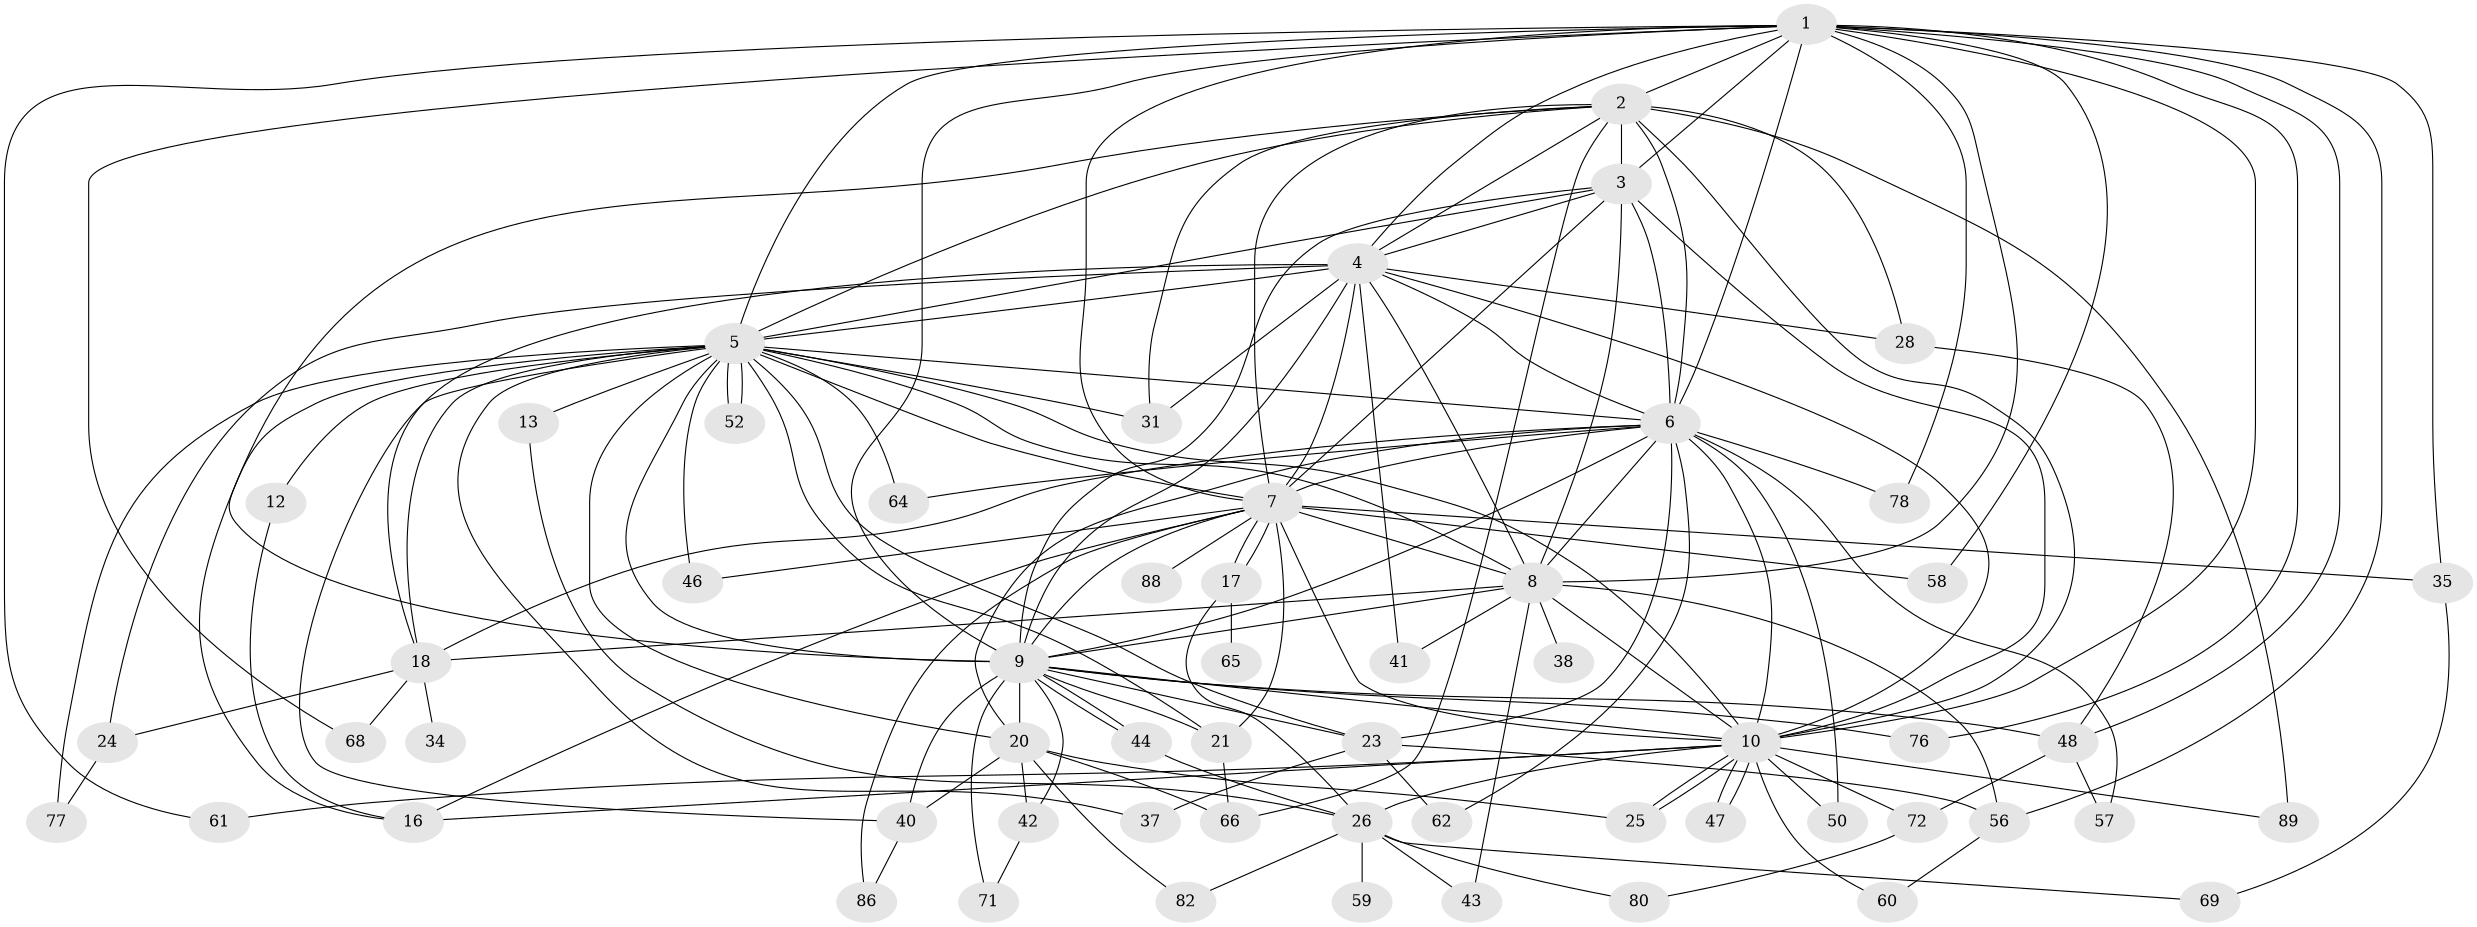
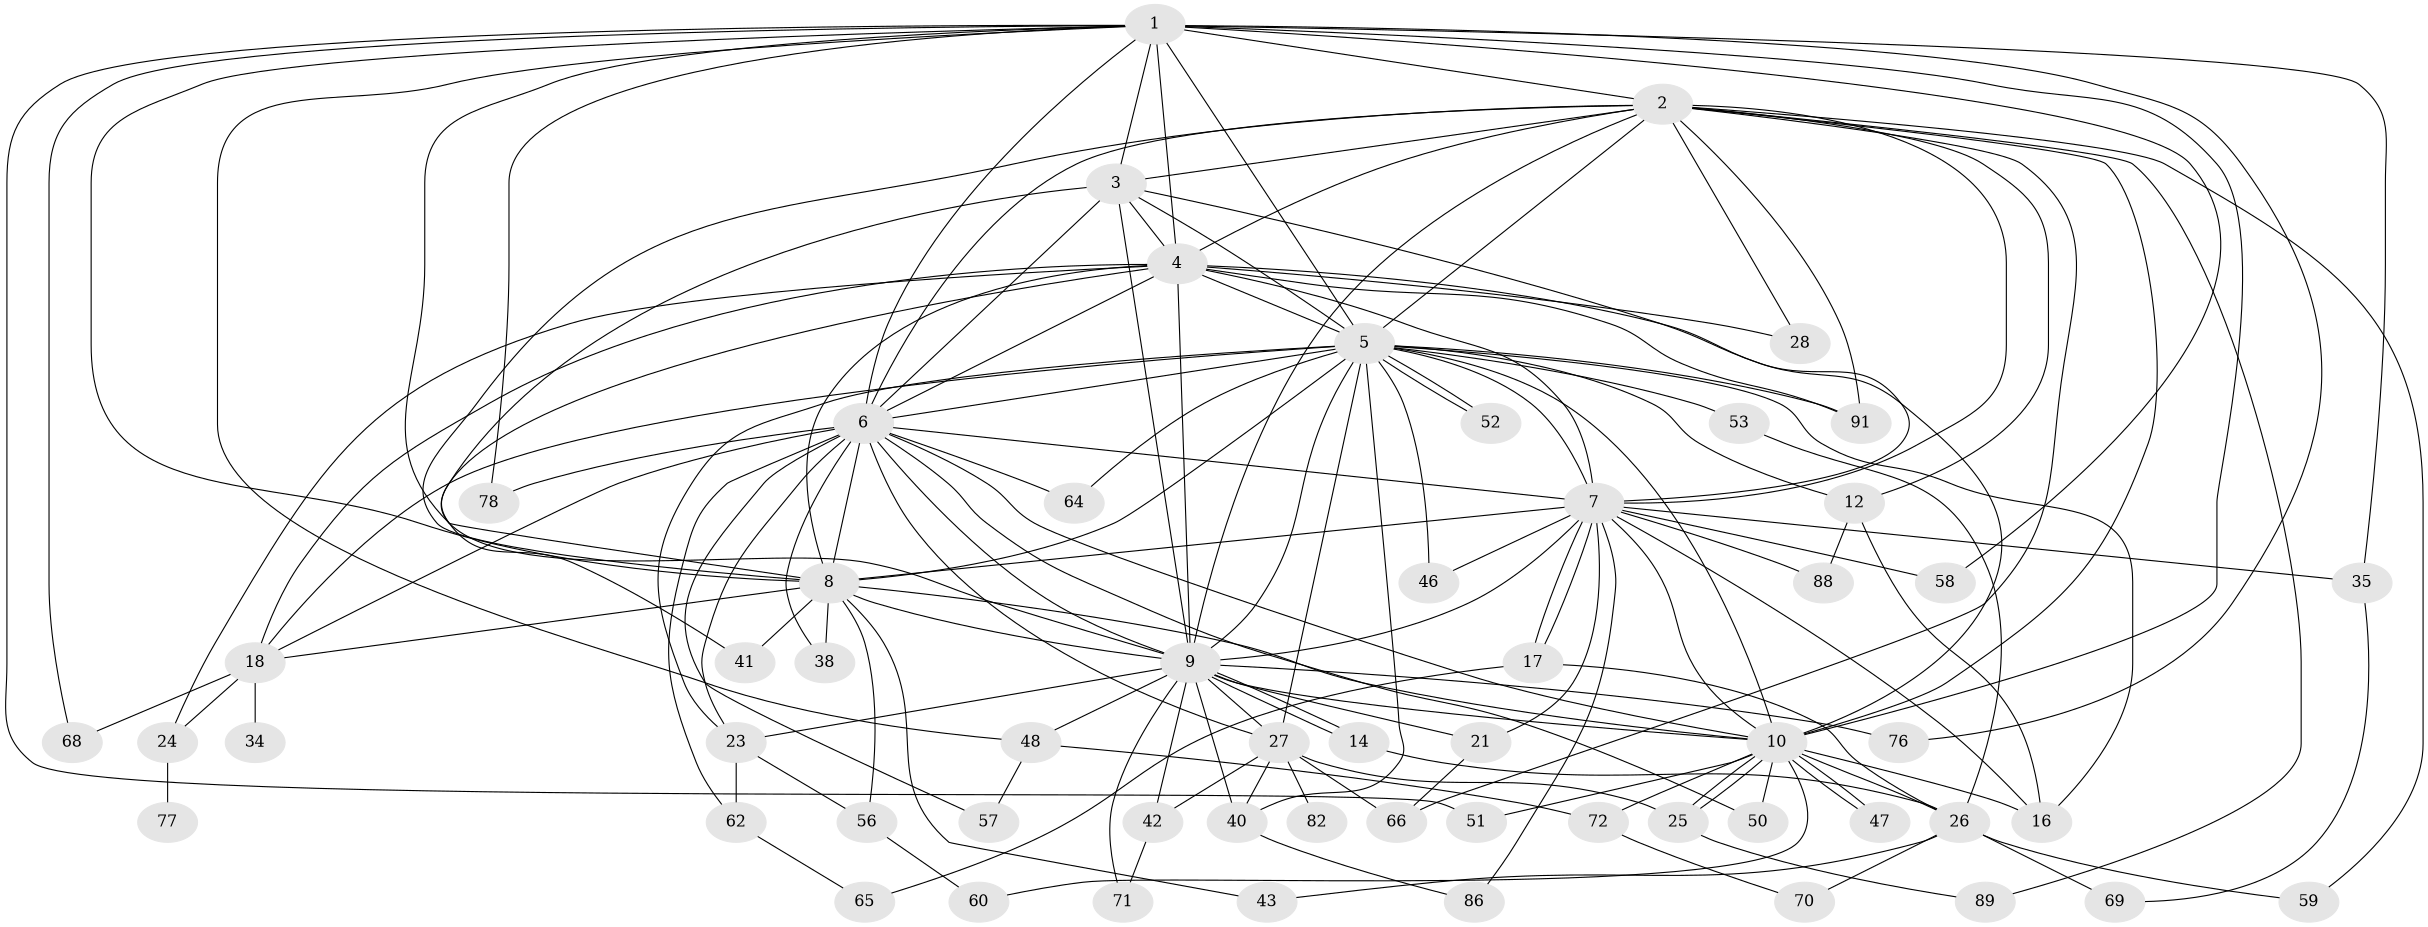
edge "1" -- "7": removed
edge "2" -- "8": added
edge "2" -- "12": added
edge "2" -- "59": added
edge "1" -- "56": removed
edge "5" -- "77": removed
node "13": label "13" -> "53"
node "31": label "31" -> "91"
edge "28" -- "48": removed
edge "3" -- "10": removed
edge "6" -- "38": added
edge "12" -- "88": added
edge "5" -- "21": removed
node "20": label "20" -> "27"
node "44": label "44" -> "14"
edge "10" -- "89": now "25" -- "89"
node "61": label "61" -> "51"
node "37": removed
edge "62" -- "65": added
edge "26" -- "82": removed
node "80": label "80" -> "70"
